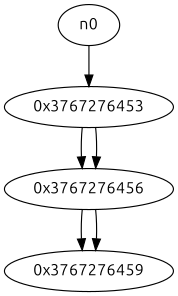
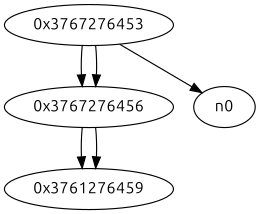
edge "n0" -> "0x3767276453": reversed
node "0x3767276459": label "0x3767276459" -> "0x3761276459"
